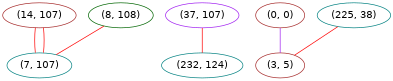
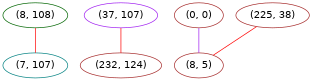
node "(14, 107)": removed
node "(225, 38)": color teal -> brown
node "(232, 124)": color teal -> brown
node "(3, 5)": label "(3, 5)" -> "(8, 5)"
